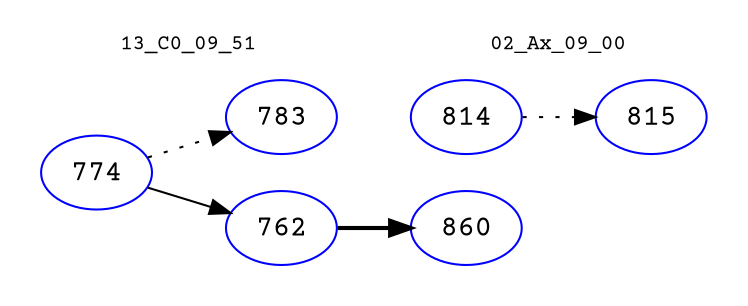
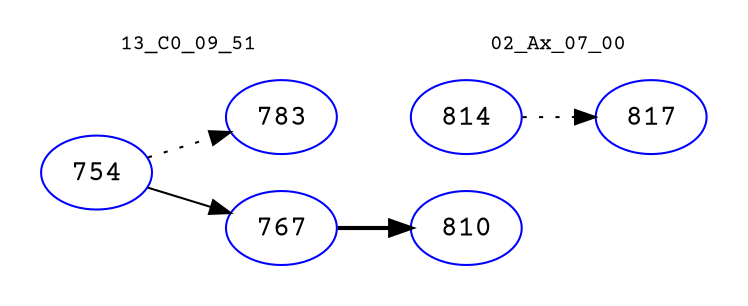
cluster "02_Ax_09_00": label "02_Ax_09_00" -> "02_Ax_07_00"
node "815": label "815" -> "817"
node "774": label "774" -> "754"
node "762": label "762" -> "767"
node "860": label "860" -> "810"
